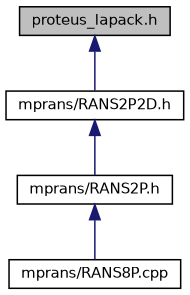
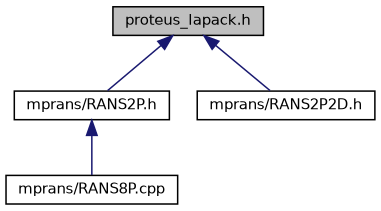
edge "mprans/RANS2P.h" -> "mprans/RANS2P2D.h": now "mprans/RANS2P.h" -> "proteus_lapack.h"
